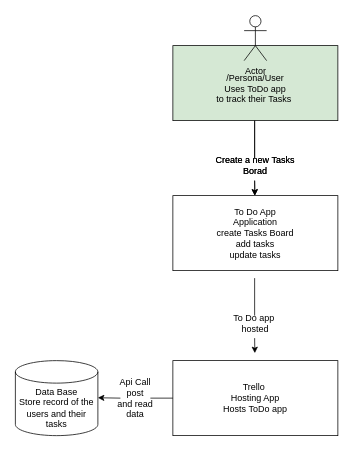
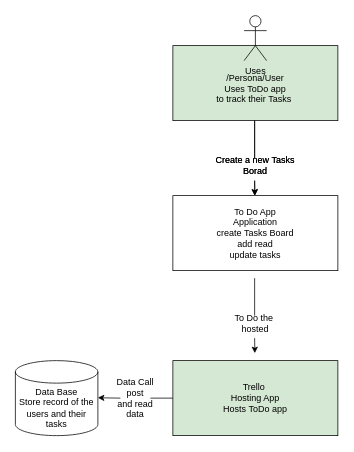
node "Actor": label "Actor" -> "Uses"
node "To Do App Application create Tasks Board add tasks update tasks": label "To Do App Application create Tasks Board add tasks update tasks" -> "To Do App Application create Tasks Board add read update tasks"
node "To Do app hosted": label "To Do app hosted" -> "To Do the hosted"
node "Api Call post and read data": label "Api Call post and read data" -> "Data Call post and read data"
node "Trello Hosting App Hosts ToDo app": fillcolor #ffffff -> #d5e8d4
